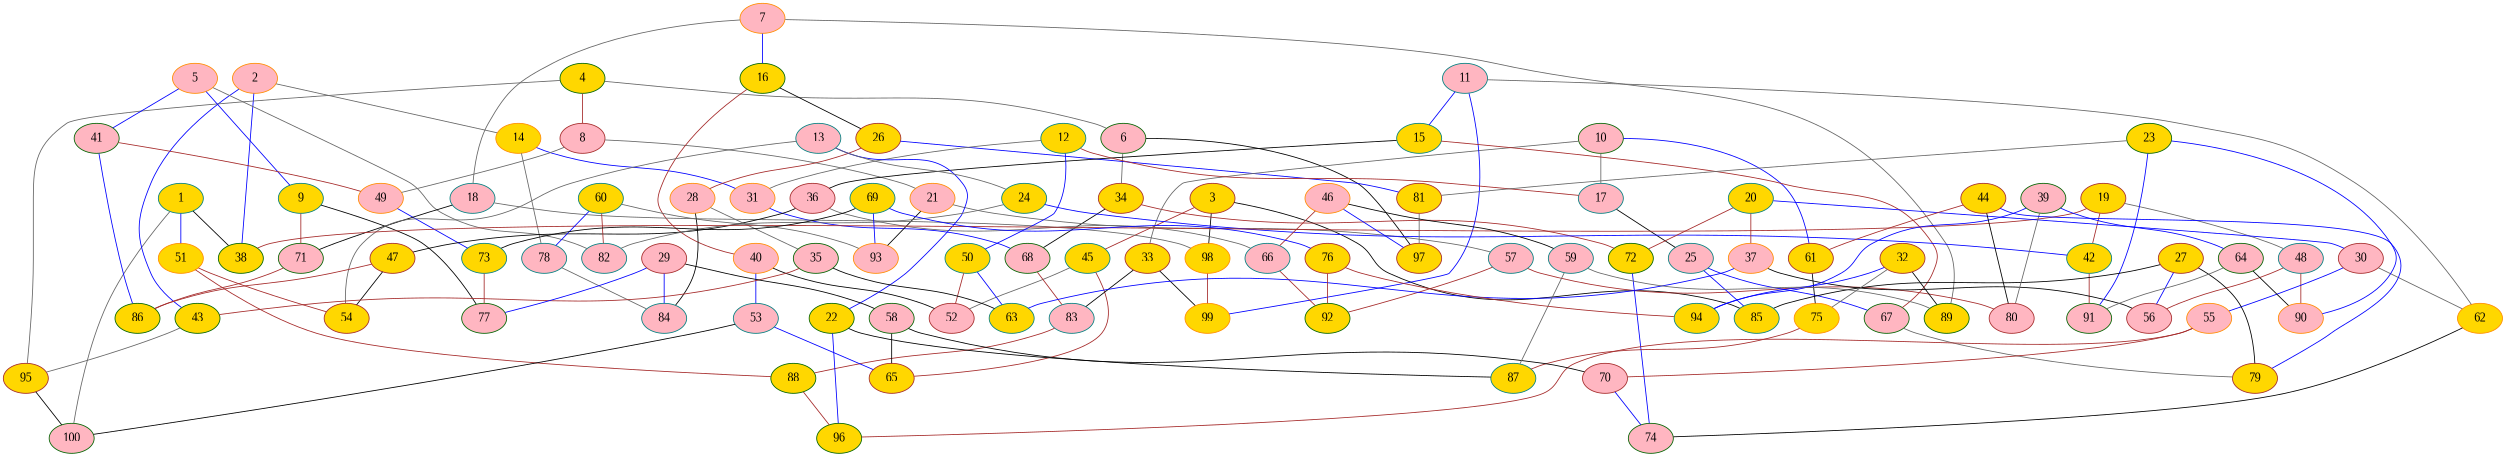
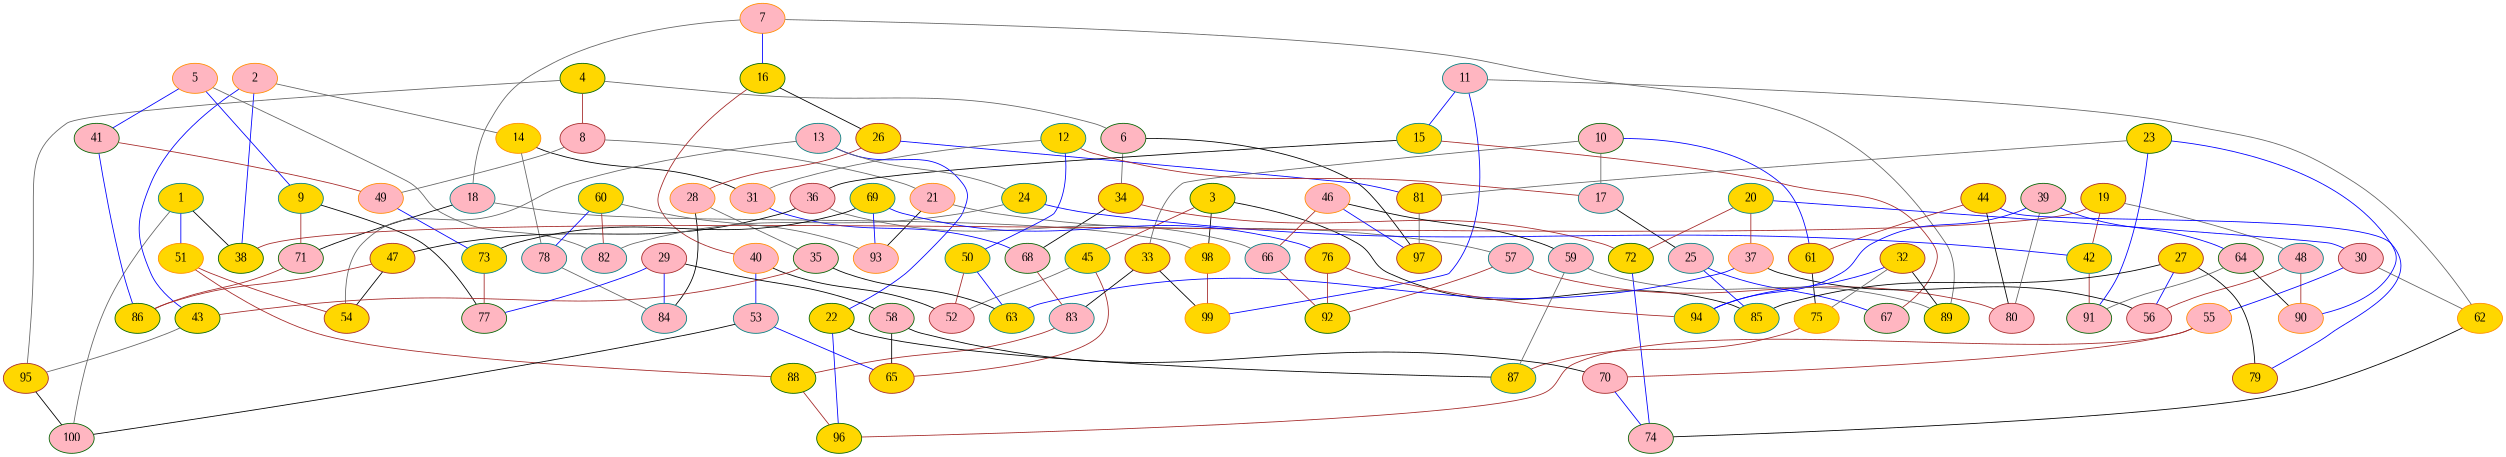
edge "14" -- "31": color blue -> black
node "3": color brown -> darkgreen
edge "67" -- "79": removed
